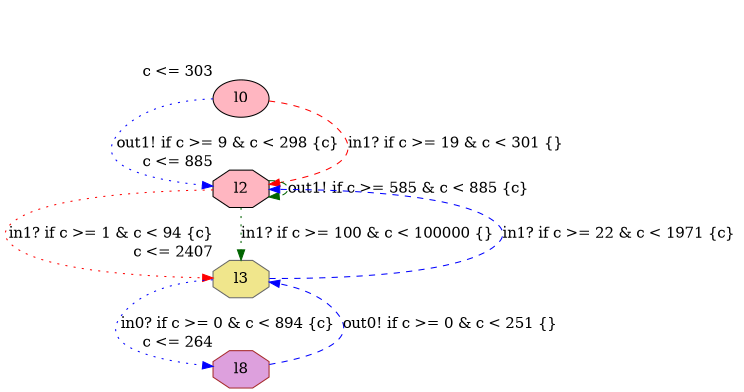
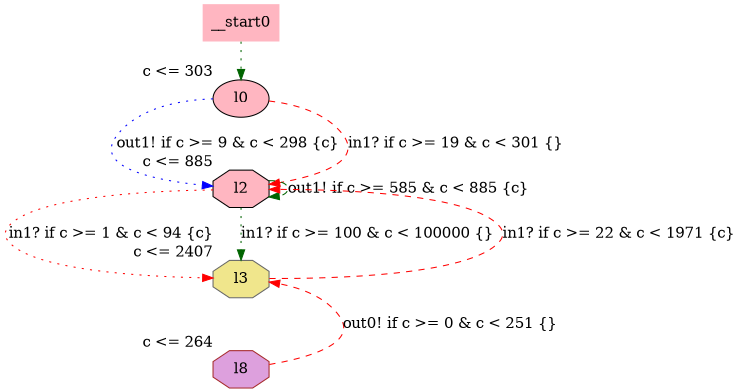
node "__start0": added
edge "l3 c <= 2407" -> "l2 c <= 885": color blue -> red
edge "l3 c <= 2407" -> "l8 c <= 264": removed, label "in0? if c >= 0 & c < 894 {c}"
edge "l8 c <= 264" -> "l3 c <= 2407": color blue -> red
